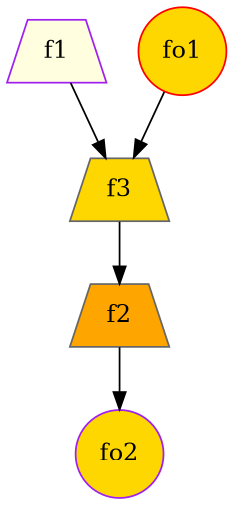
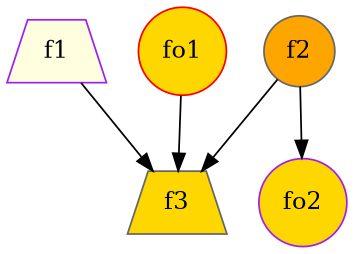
edge "f3" -> "f2": reversed
node "f2": shape trapezium -> circle
